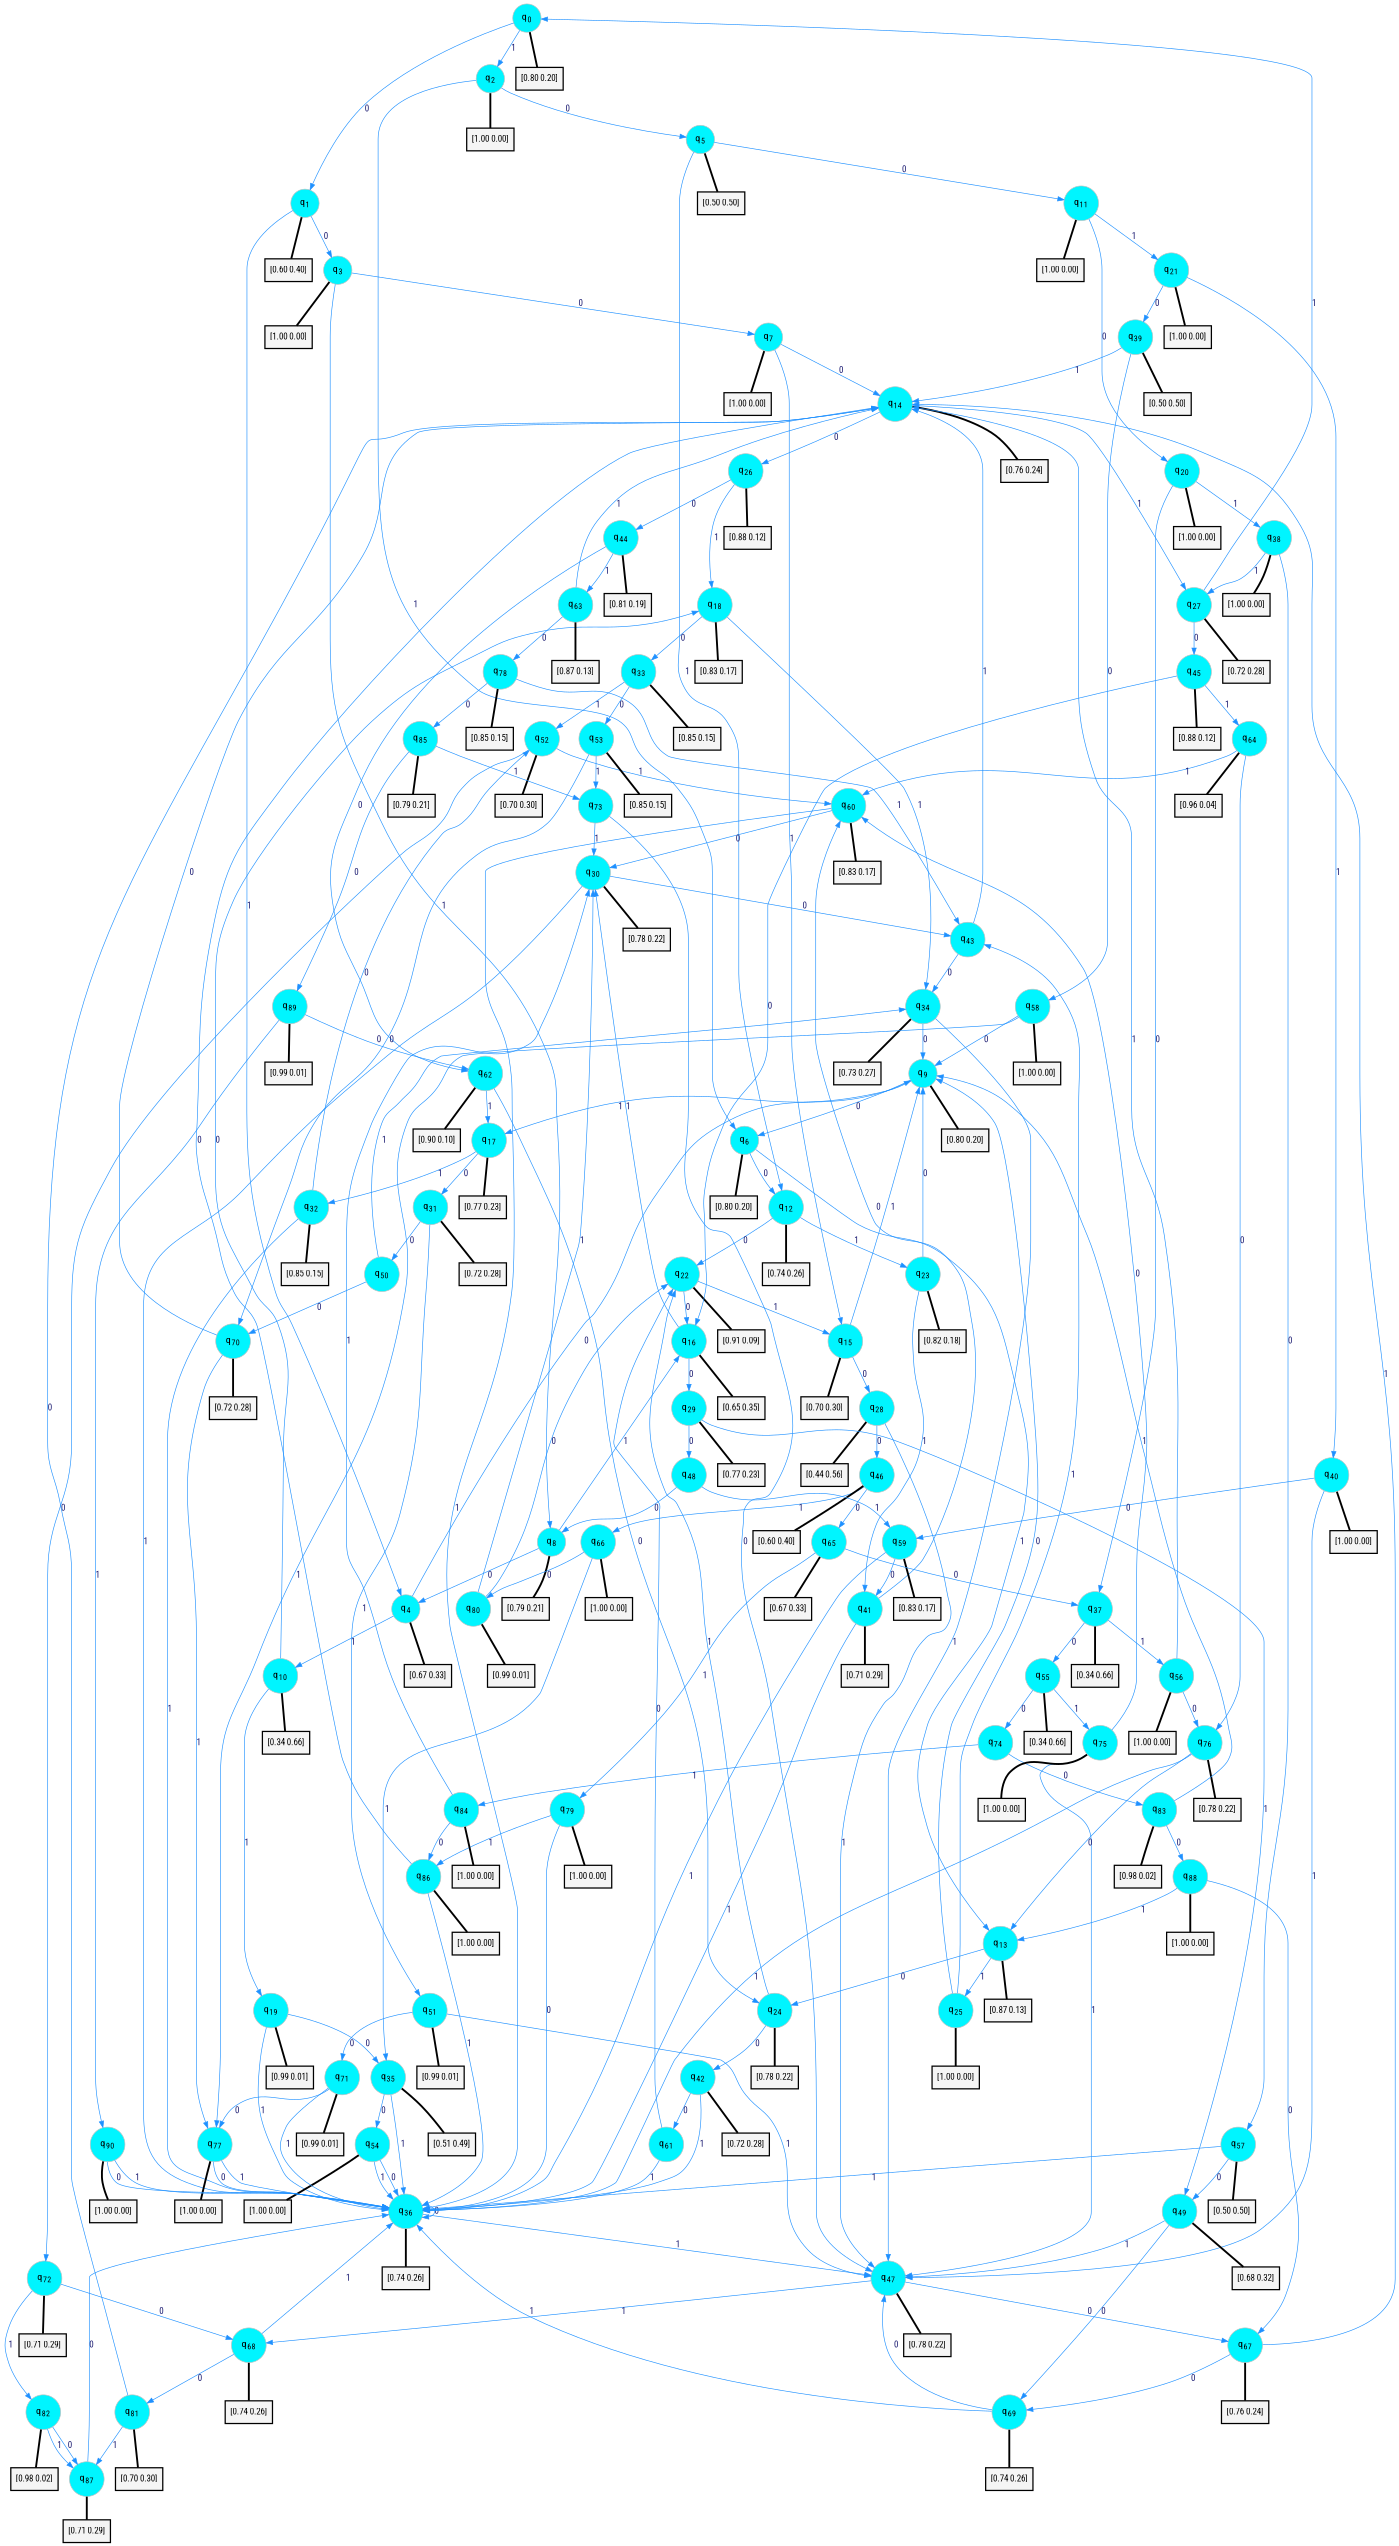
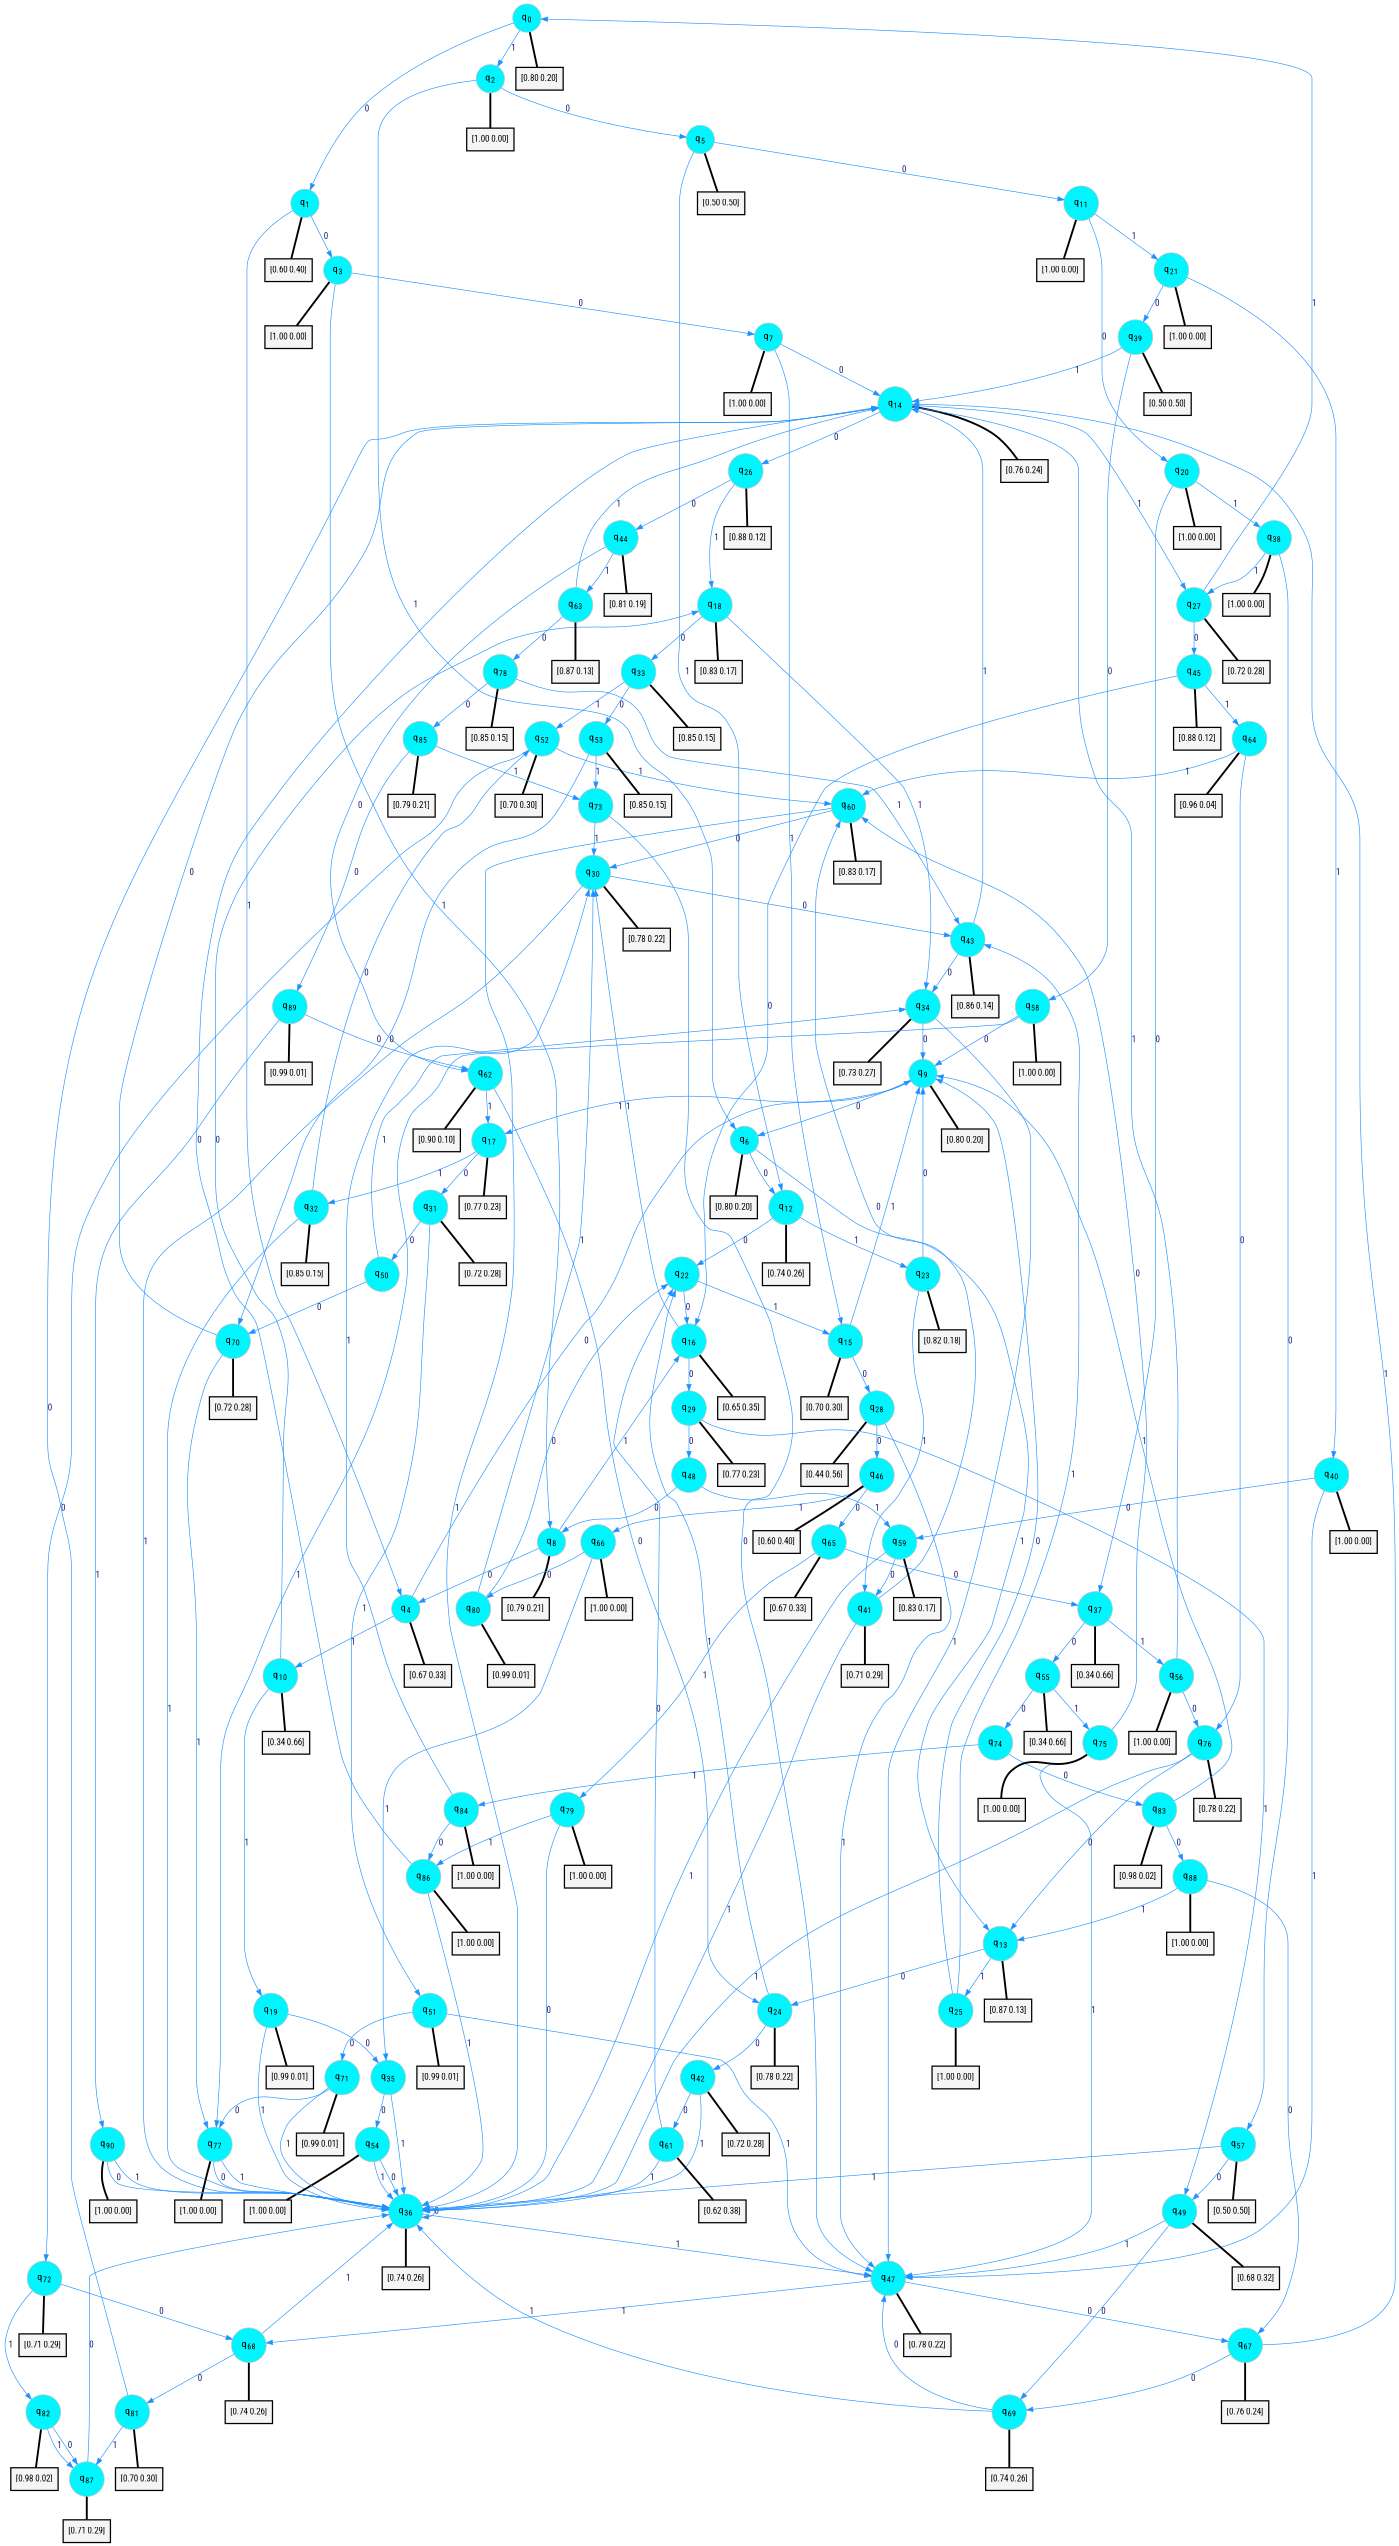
node "[0.86 0.14]": added
node "[0.91 0.09]": removed
node "[0.51 0.49]": removed
node "[0.62 0.38]": added
